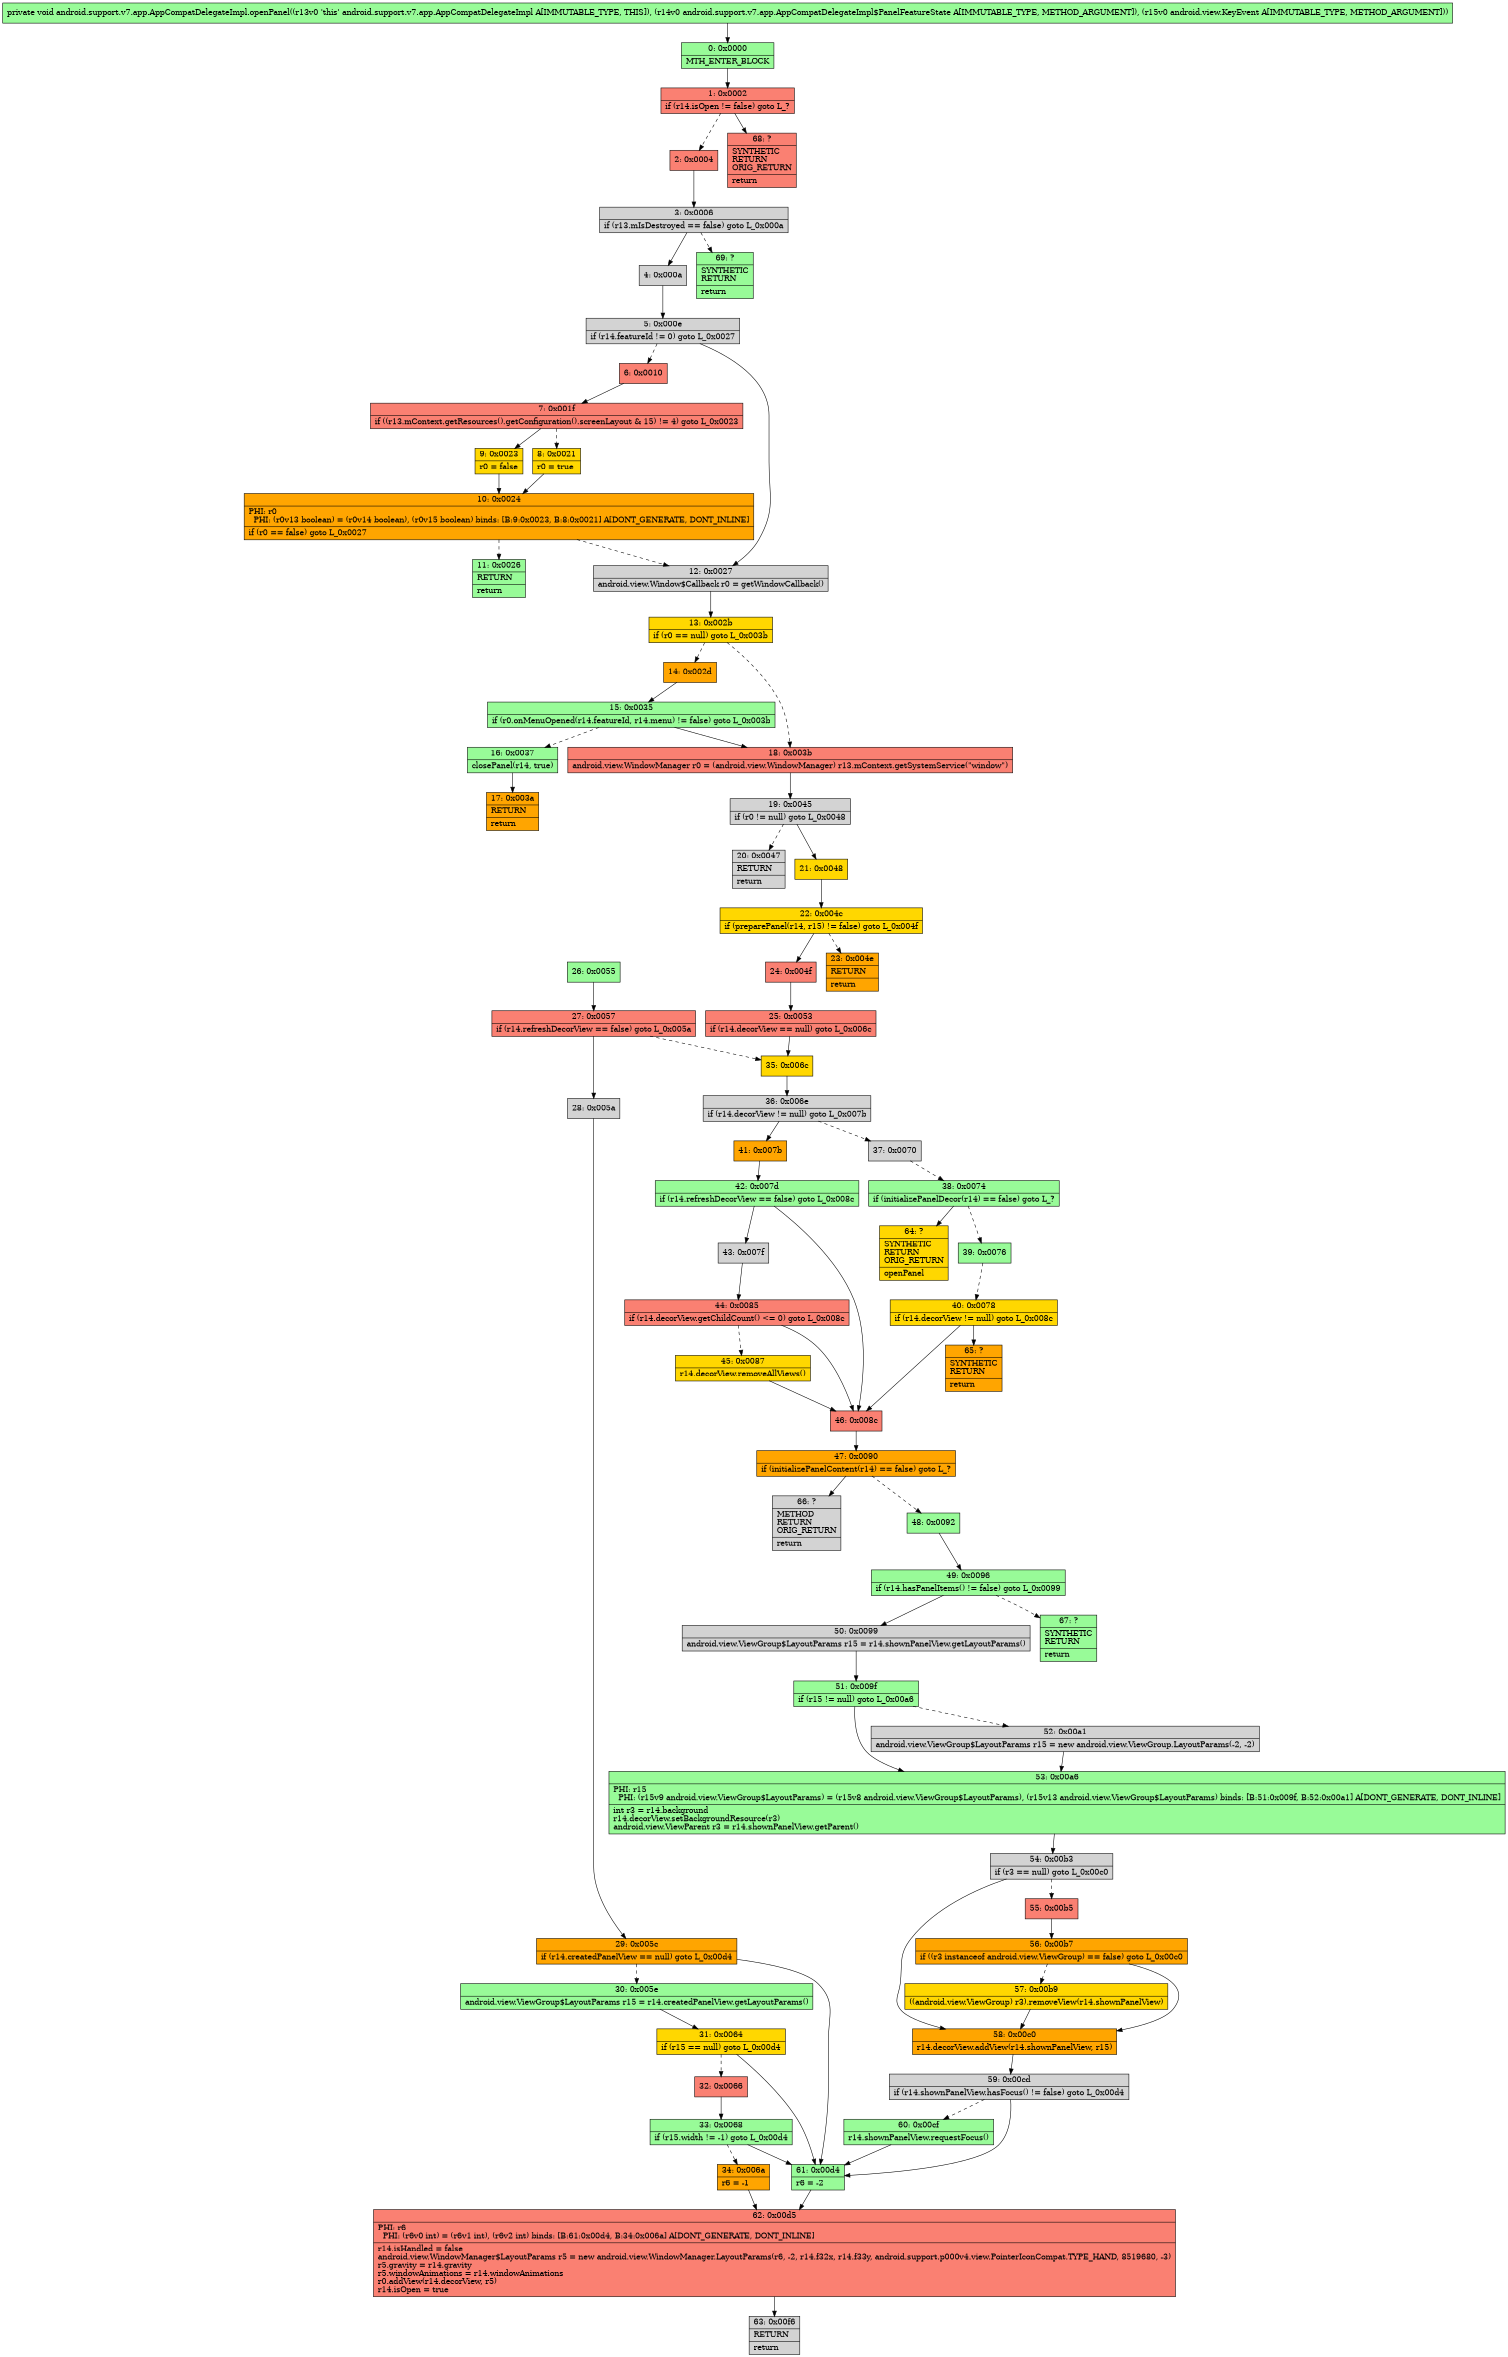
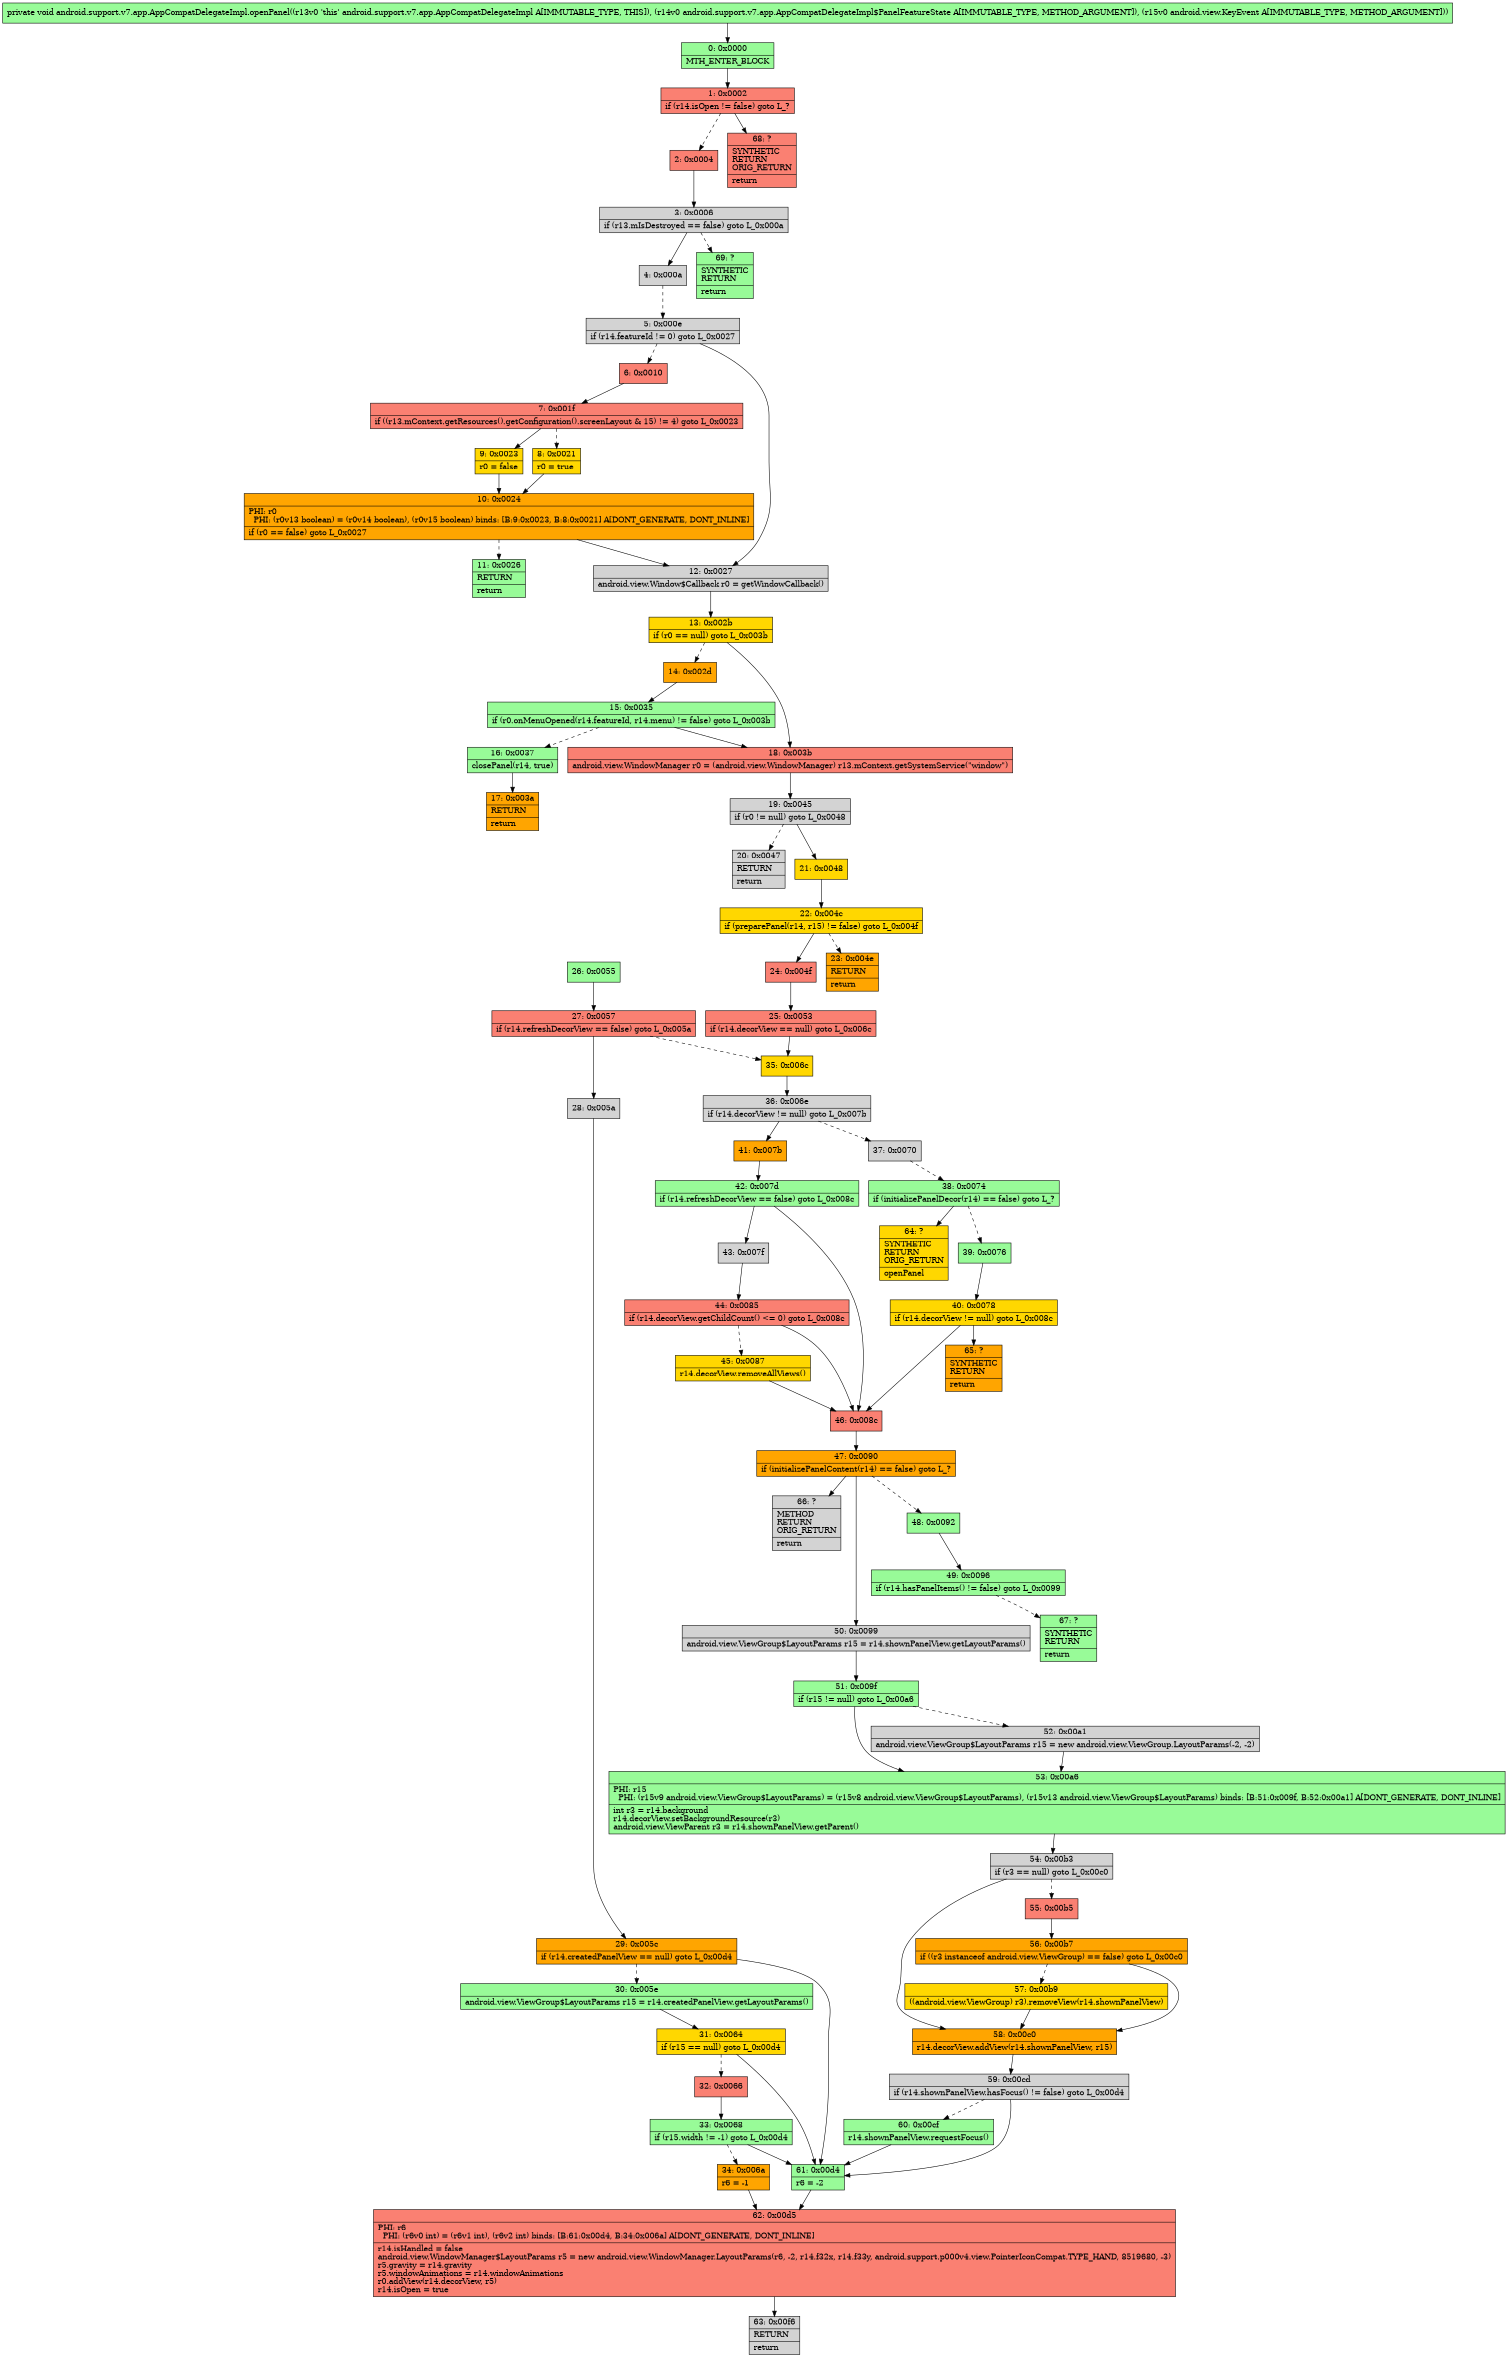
edge "4: 0x000a" -> "5: 0x000e": style solid -> dashed
edge "10: 0x0024" -> "12: 0x0027": style dashed -> solid
edge "13: 0x002b" -> "18: 0x003b": style dashed -> solid
edge "39: 0x0076" -> "40: 0x0078": style dashed -> solid
edge "49: 0x0096" -> "50: 0x0099": now "47: 0x0090" -> "50: 0x0099"
